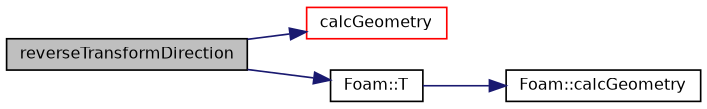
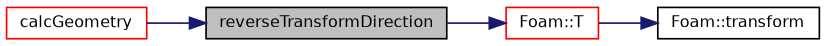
edge "reverseTransformDirection" -> "calcGeometry": reversed
node "Foam::T": color black -> red
node "Foam::calcGeometry": label "Foam::calcGeometry" -> "Foam::transform"
